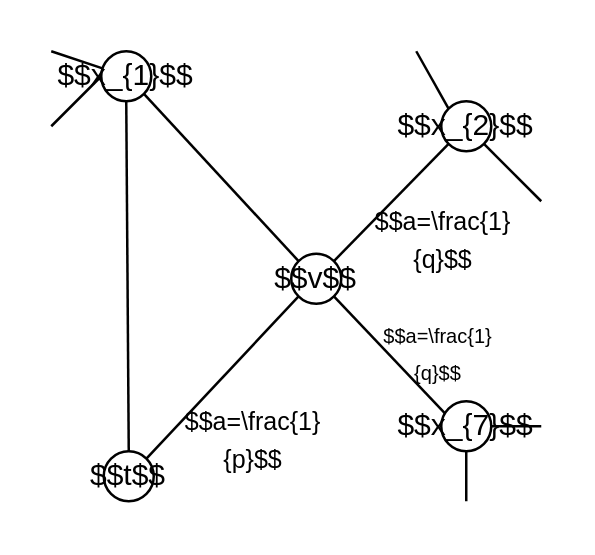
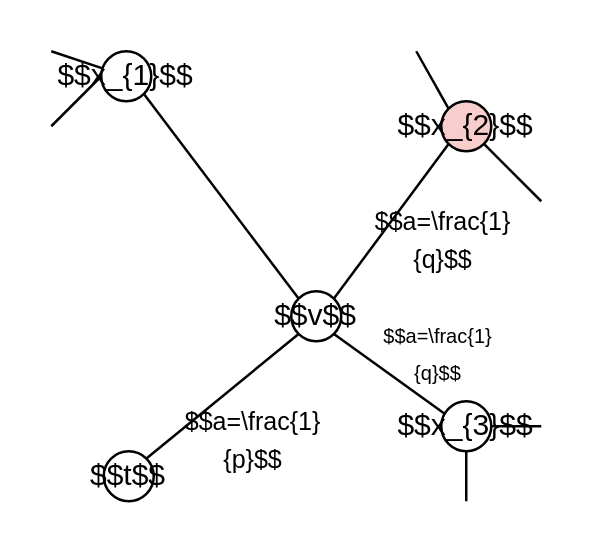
node "$$x_{2}$$": fillcolor #ffffff -> #f8cecc
edge "$$x_{1}$$" -- "$$t$$": removed
node "$$v$$": moved (316, 279) -> (316, 316)
node "$$x_{7}$$": label "$$x_{7}$$" -> "$$x_{3}$$"
